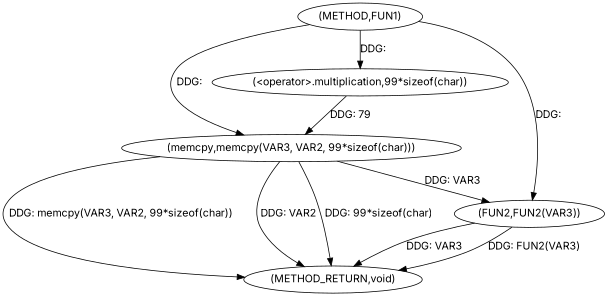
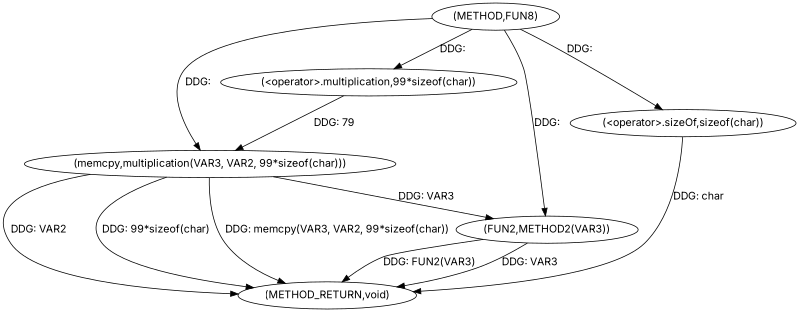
node "(METHOD,FUN1)": label "(METHOD,FUN1)" -> "(METHOD,FUN8)"
node "(<operator>.sizeOf,sizeof(char))": added
node "(memcpy,memcpy(VAR3, VAR2, 99*sizeof(char)))": label "(memcpy,memcpy(VAR3, VAR2, 99*sizeof(char)))" -> "(memcpy,multiplication(VAR3, VAR2, 99*sizeof(char)))"
node "(FUN2,FUN2(VAR3))": label "(FUN2,FUN2(VAR3))" -> "(FUN2,METHOD2(VAR3))"
